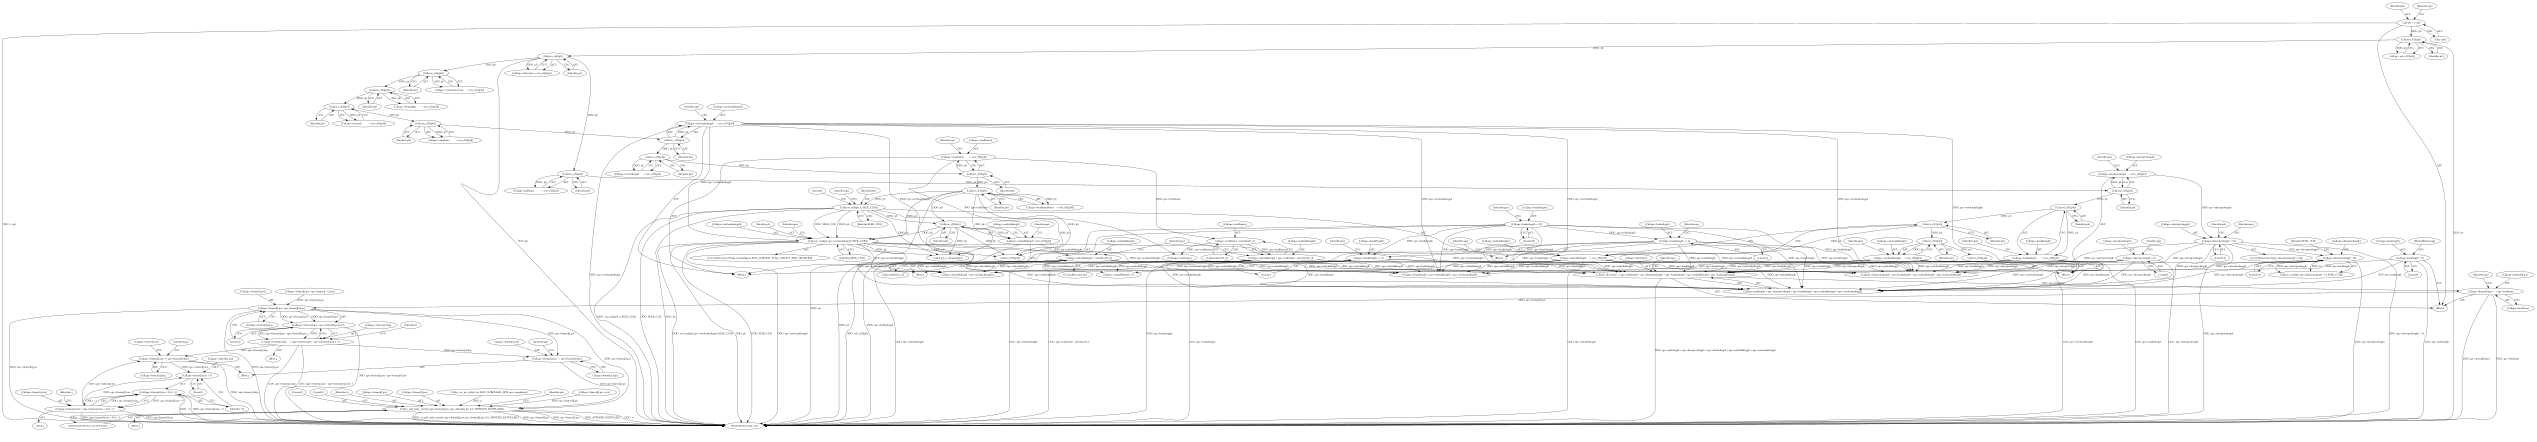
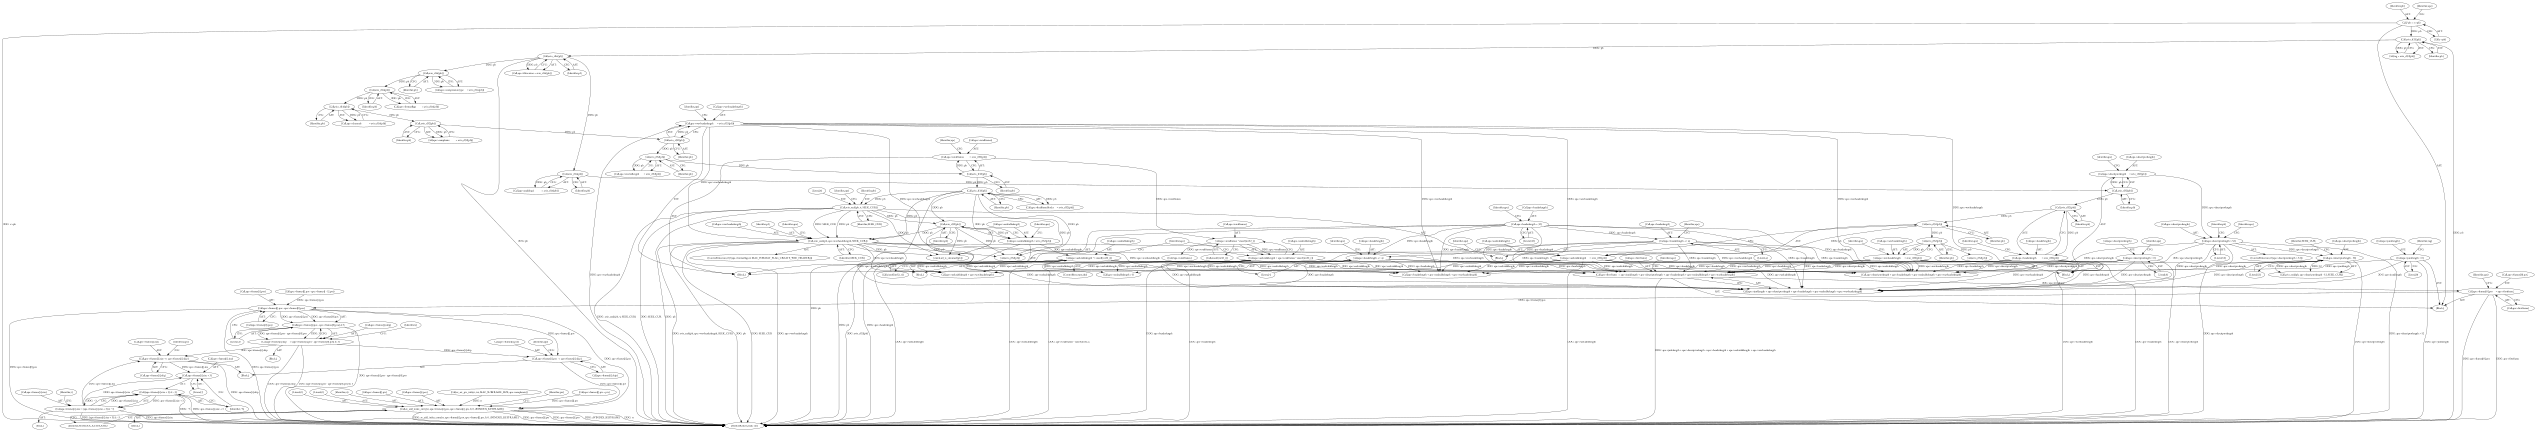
edge "(Call,ape->totalframes          = avio_rl32(pb))" -> "(Call,!ape->totalframes)": removed, label "DDG: ape->totalframes"
node "(MethodReturn,tag)": label "(MethodReturn,tag)" -> "(Identifier,tag)"
